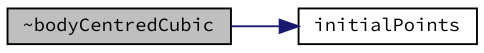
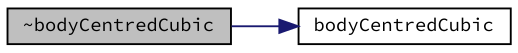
node "initialPoints": label "initialPoints" -> "bodyCentredCubic"
